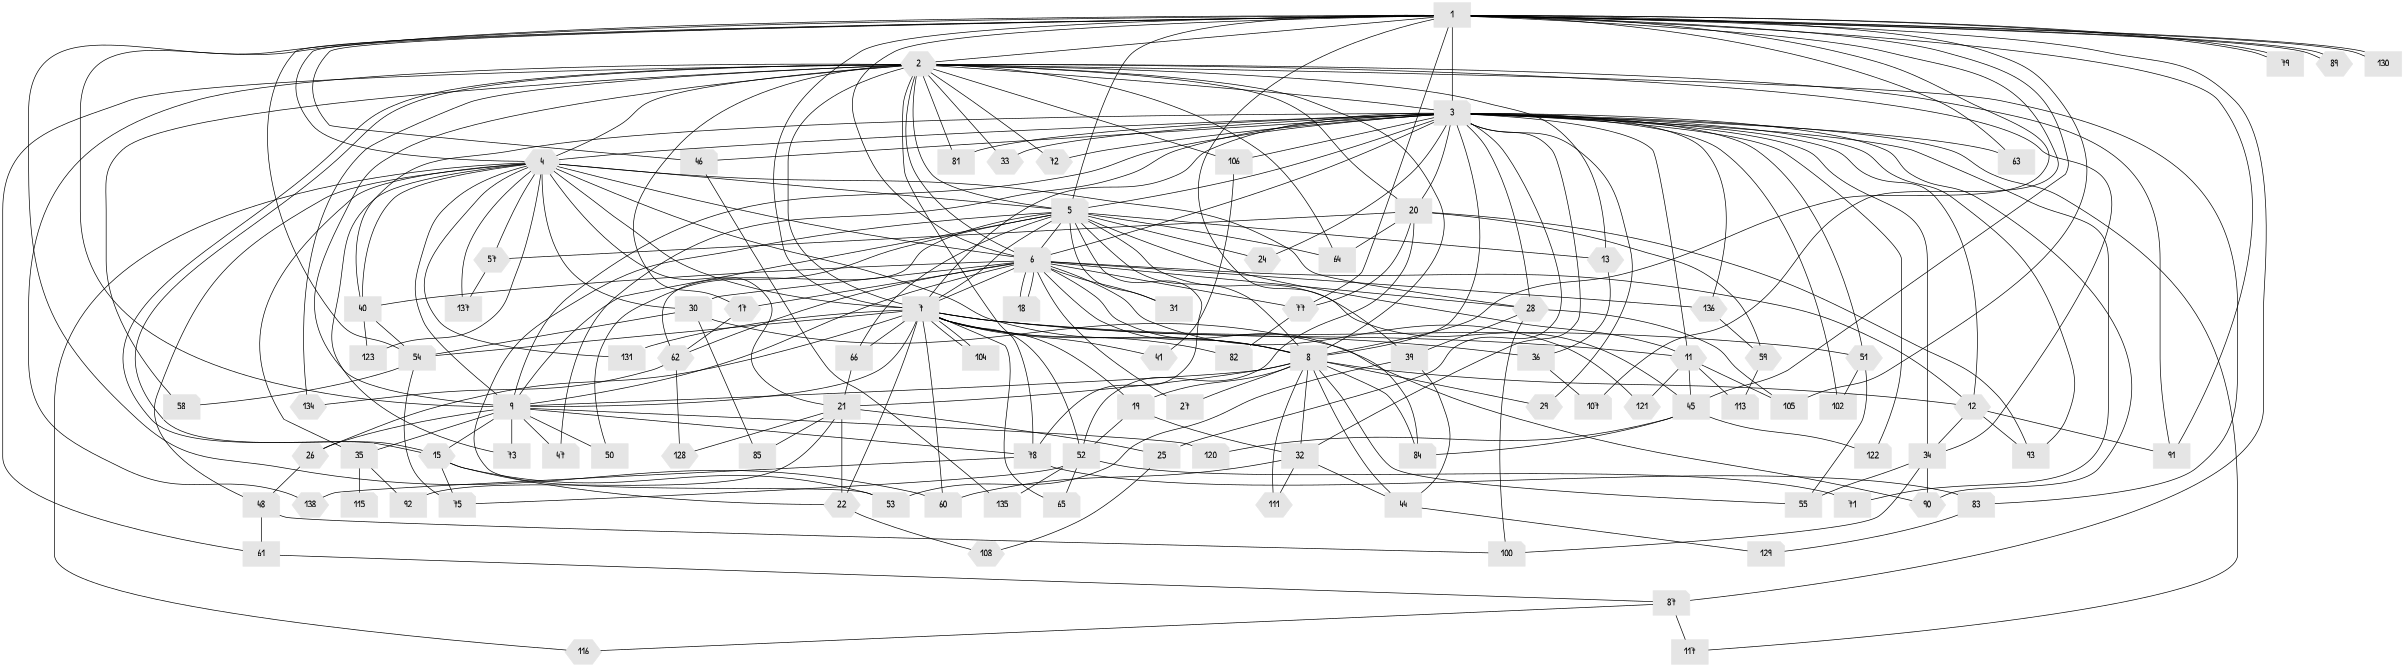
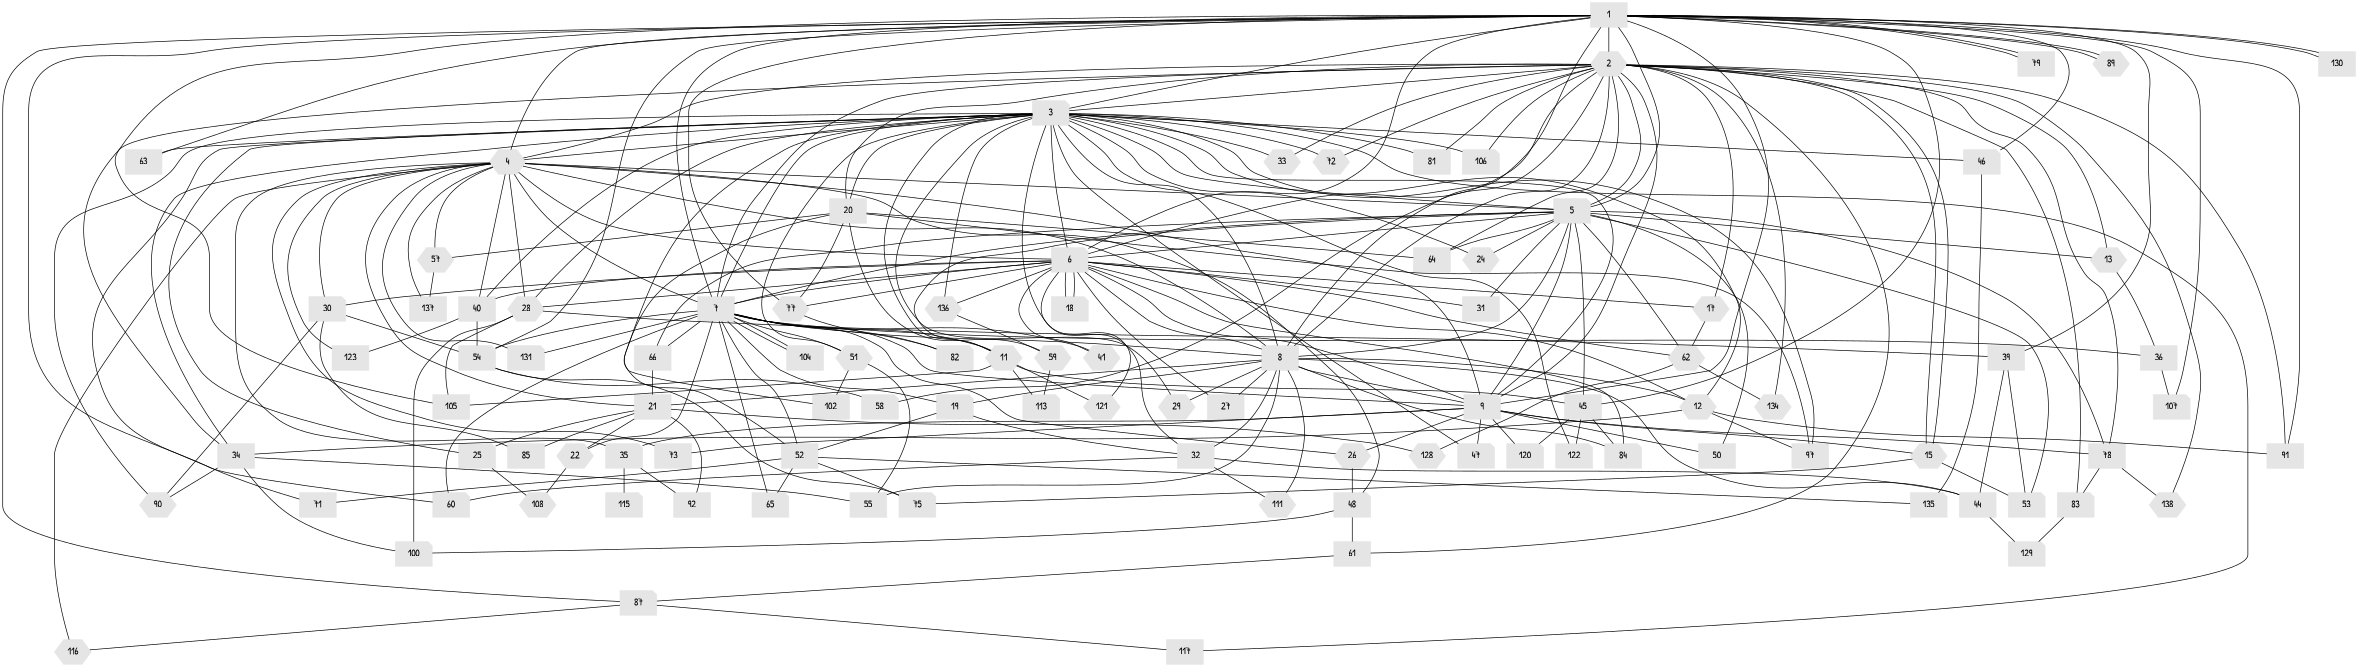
edge "106" -- "41": now "6" -- "41"
node "93": label "93" -> "97"
edge "15" -- "22": removed
